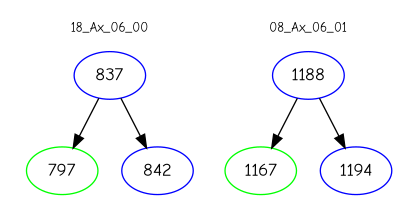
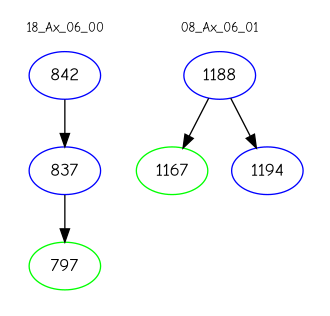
edge "837" -> "842": reversed
